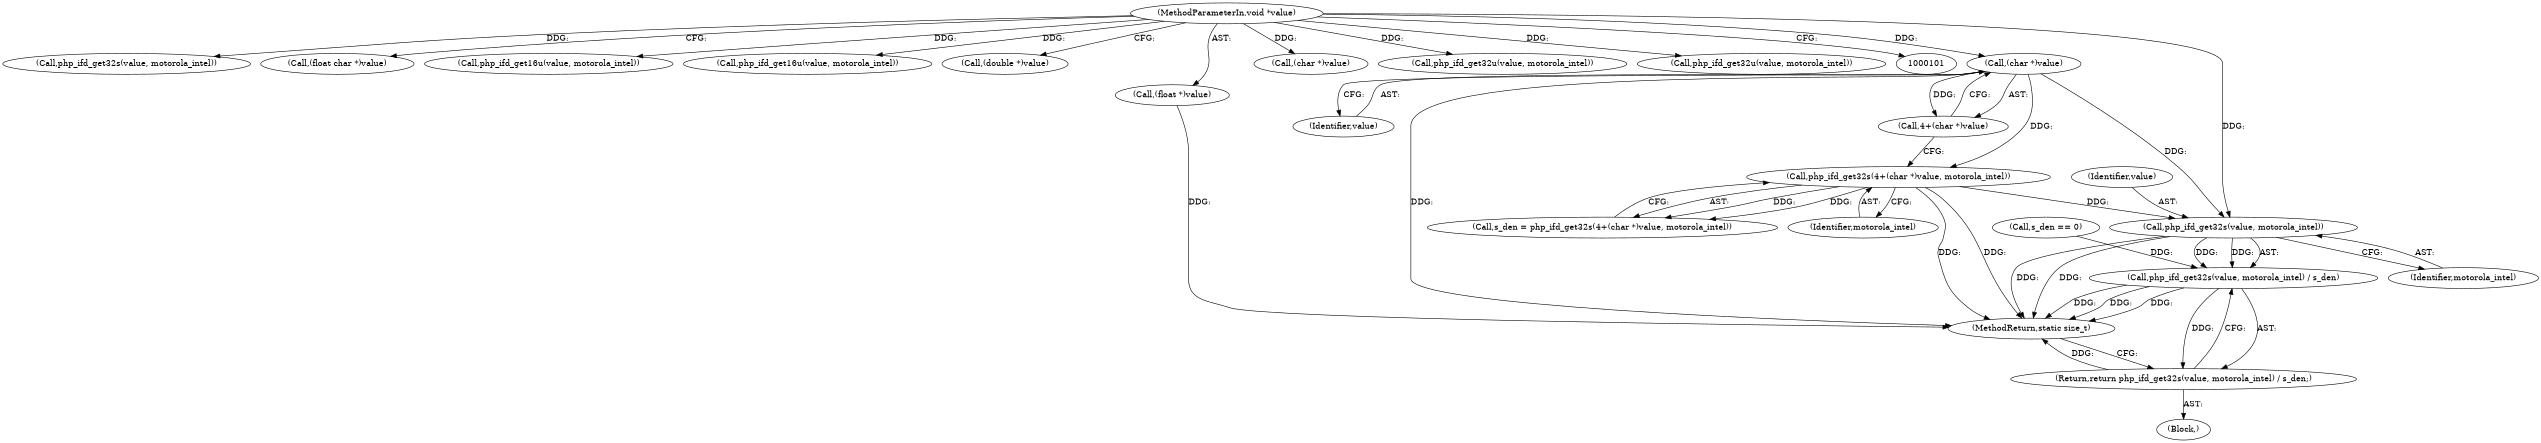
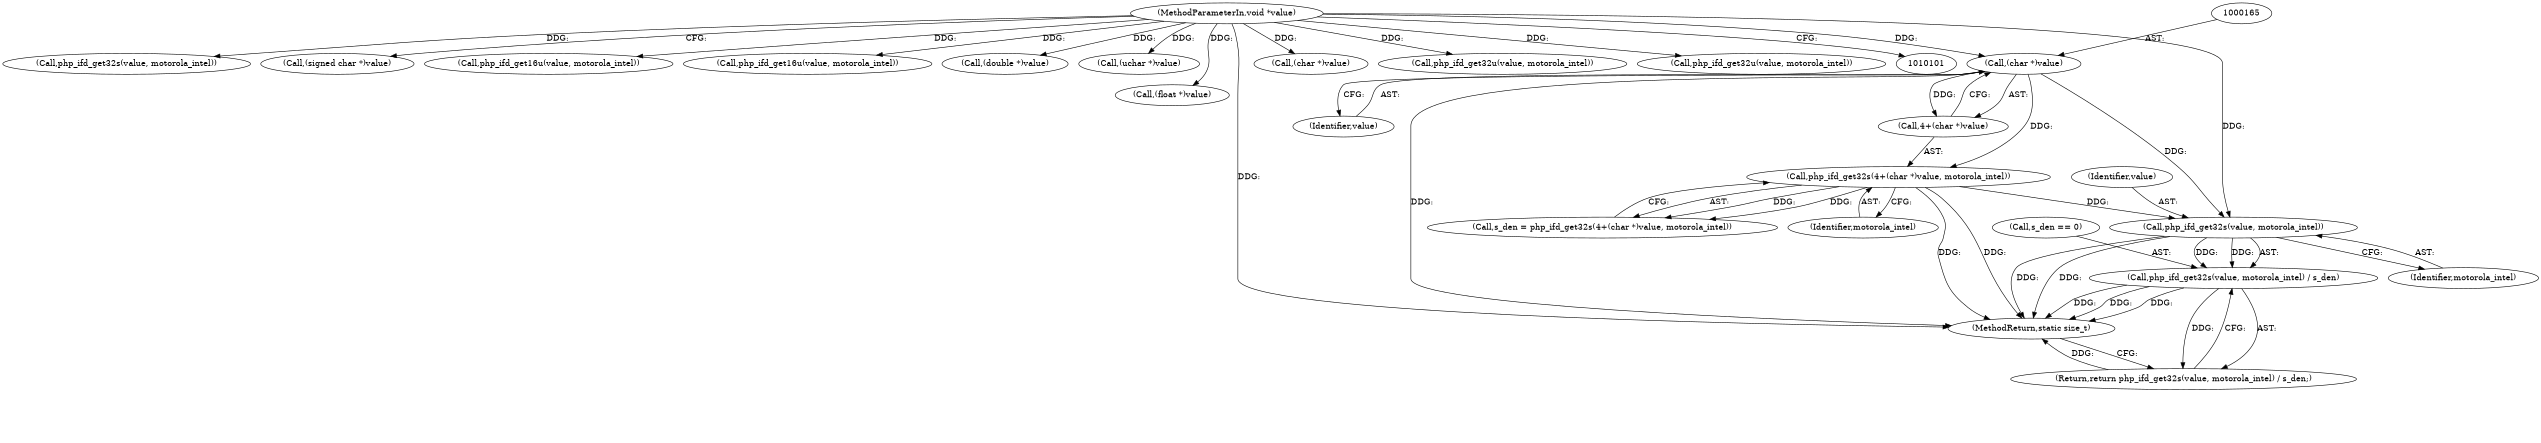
node "1000165": added
edge "(MethodParameterIn,void *value)" -> "(Call,(double *)value)": label "CFG: " -> "DDG: "
edge "(MethodParameterIn,void *value)" -> "(Call,(float *)value)": label "AST: " -> "DDG: "
node "(Call,(float char *)value)": label "(Call,(float char *)value)" -> "(Call,(signed char *)value)"
node "(Call,(uchar *)value)": added
node "1000101": label "1000101" -> "1010101"
edge "(Call,4+(char *)value)" -> "(Call,php_ifd_get32s(4+(char *)value, motorola_intel))": label "CFG: " -> "AST: "
edge "(Call,s_den == 0)" -> "(Call,php_ifd_get32s(value, motorola_intel) / s_den)": label "DDG: " -> "AST: "
edge "(Call,(float *)value)" -> "(MethodReturn,static size_t)": now "(MethodParameterIn,void *value)" -> "(MethodReturn,static size_t)"
node "(Block,)": removed
